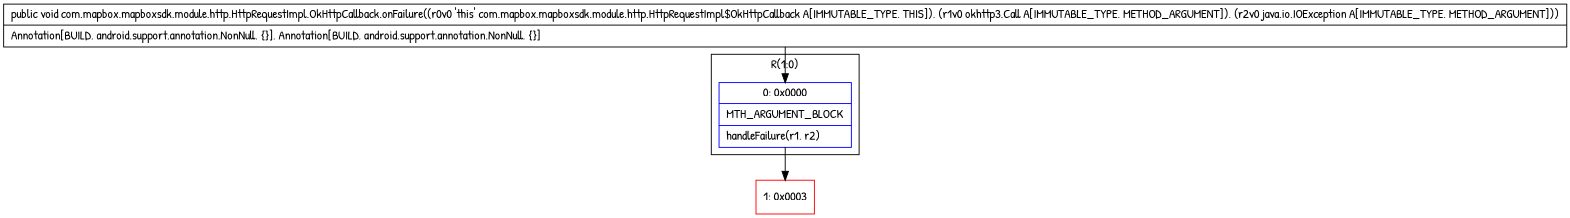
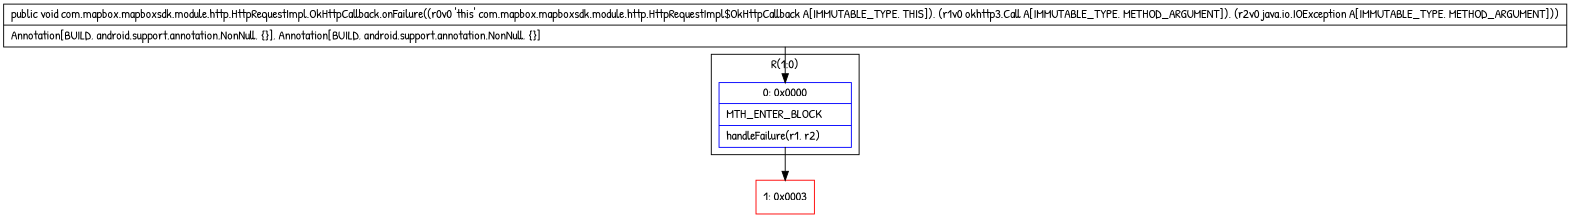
node "0: 0x0000": text "MTH_ARGUMENT_BLOCK" -> "MTH_ENTER_BLOCK"
